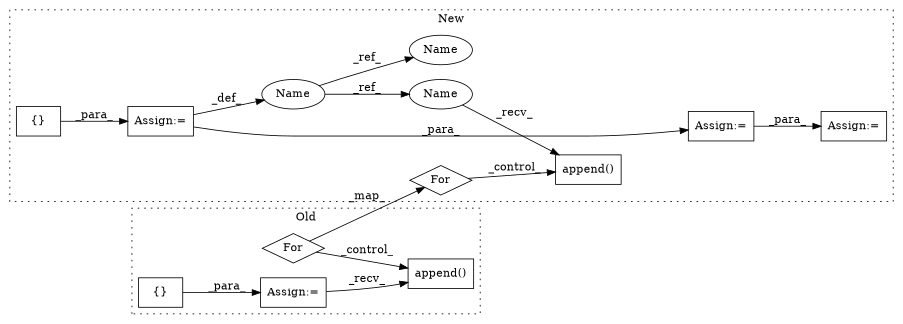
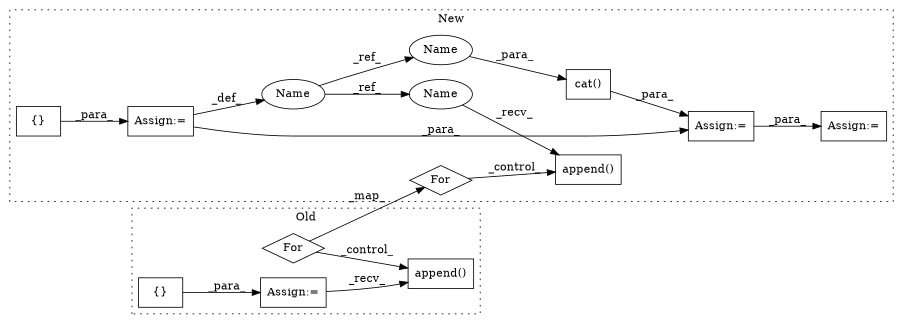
node "cat()": added
